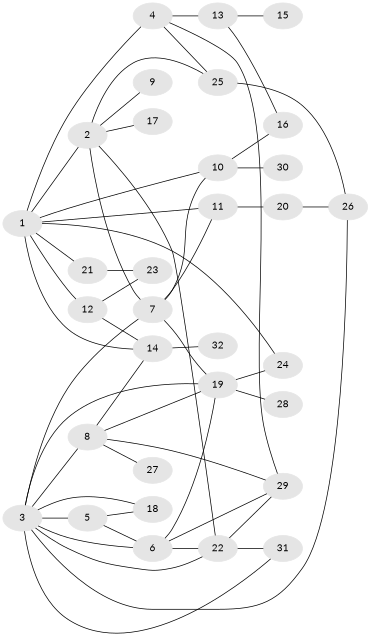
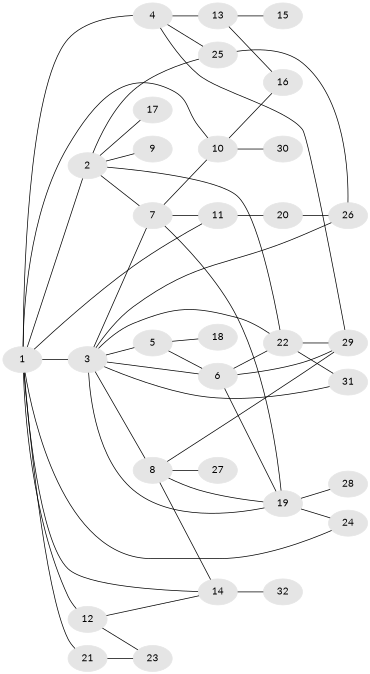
edge "18" -- "3": now "1" -- "3"
